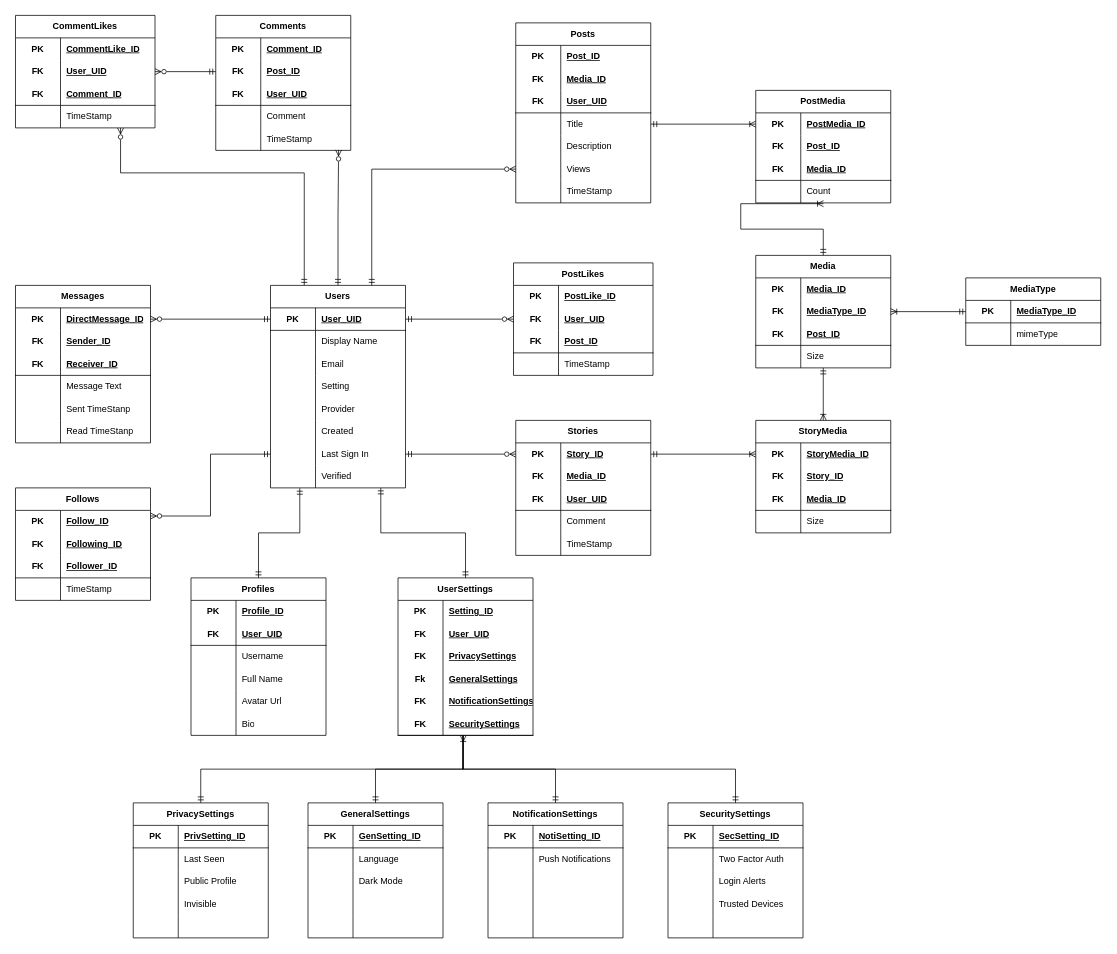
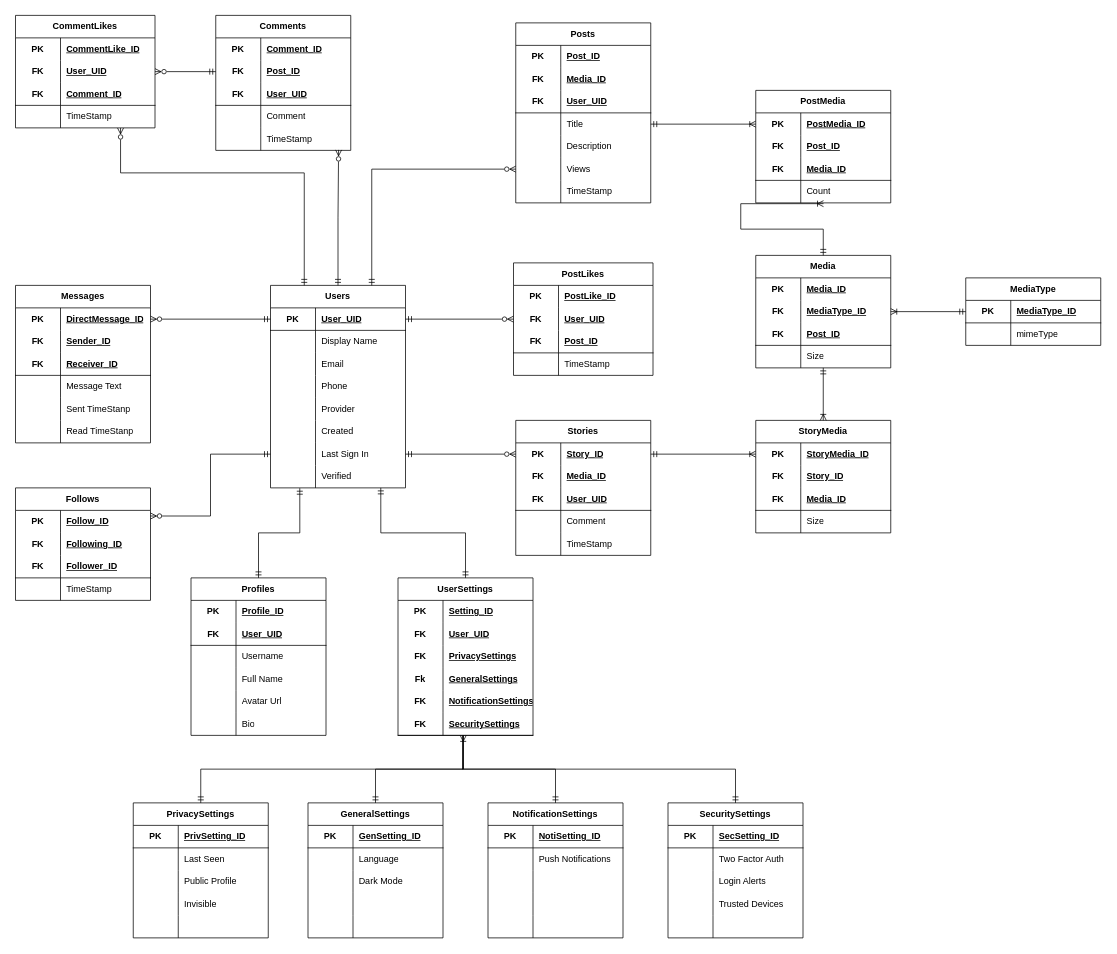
node "Setting": label "Setting" -> "Phone"
